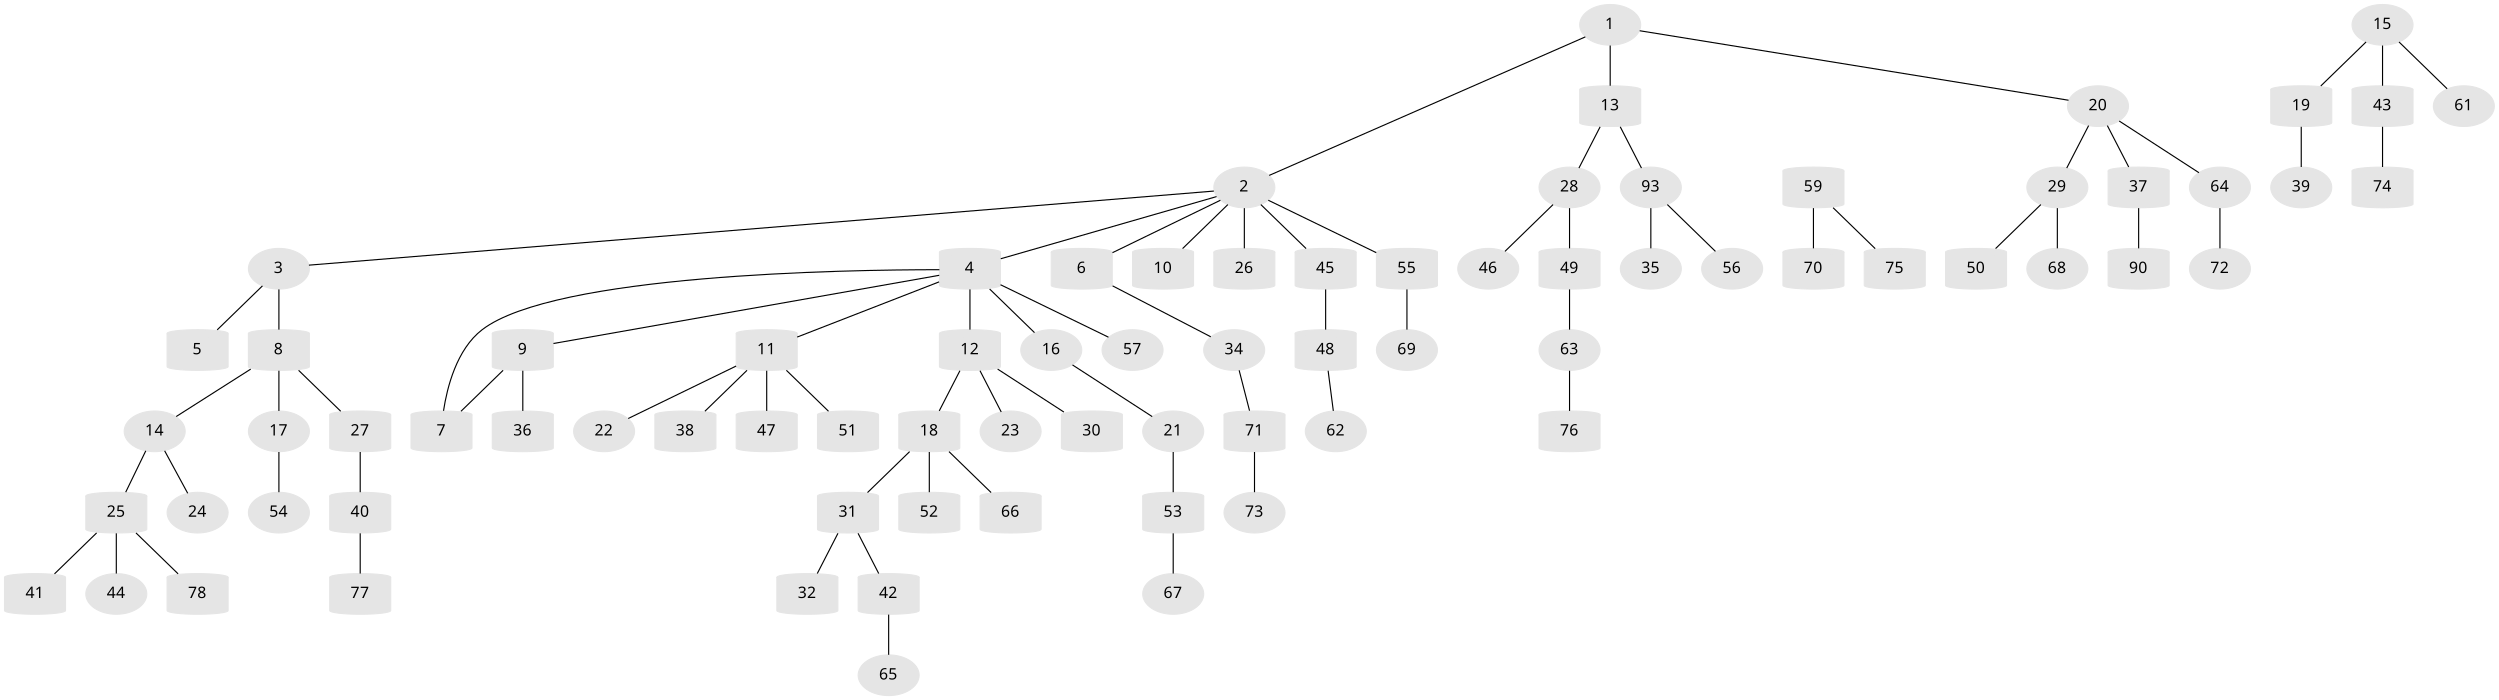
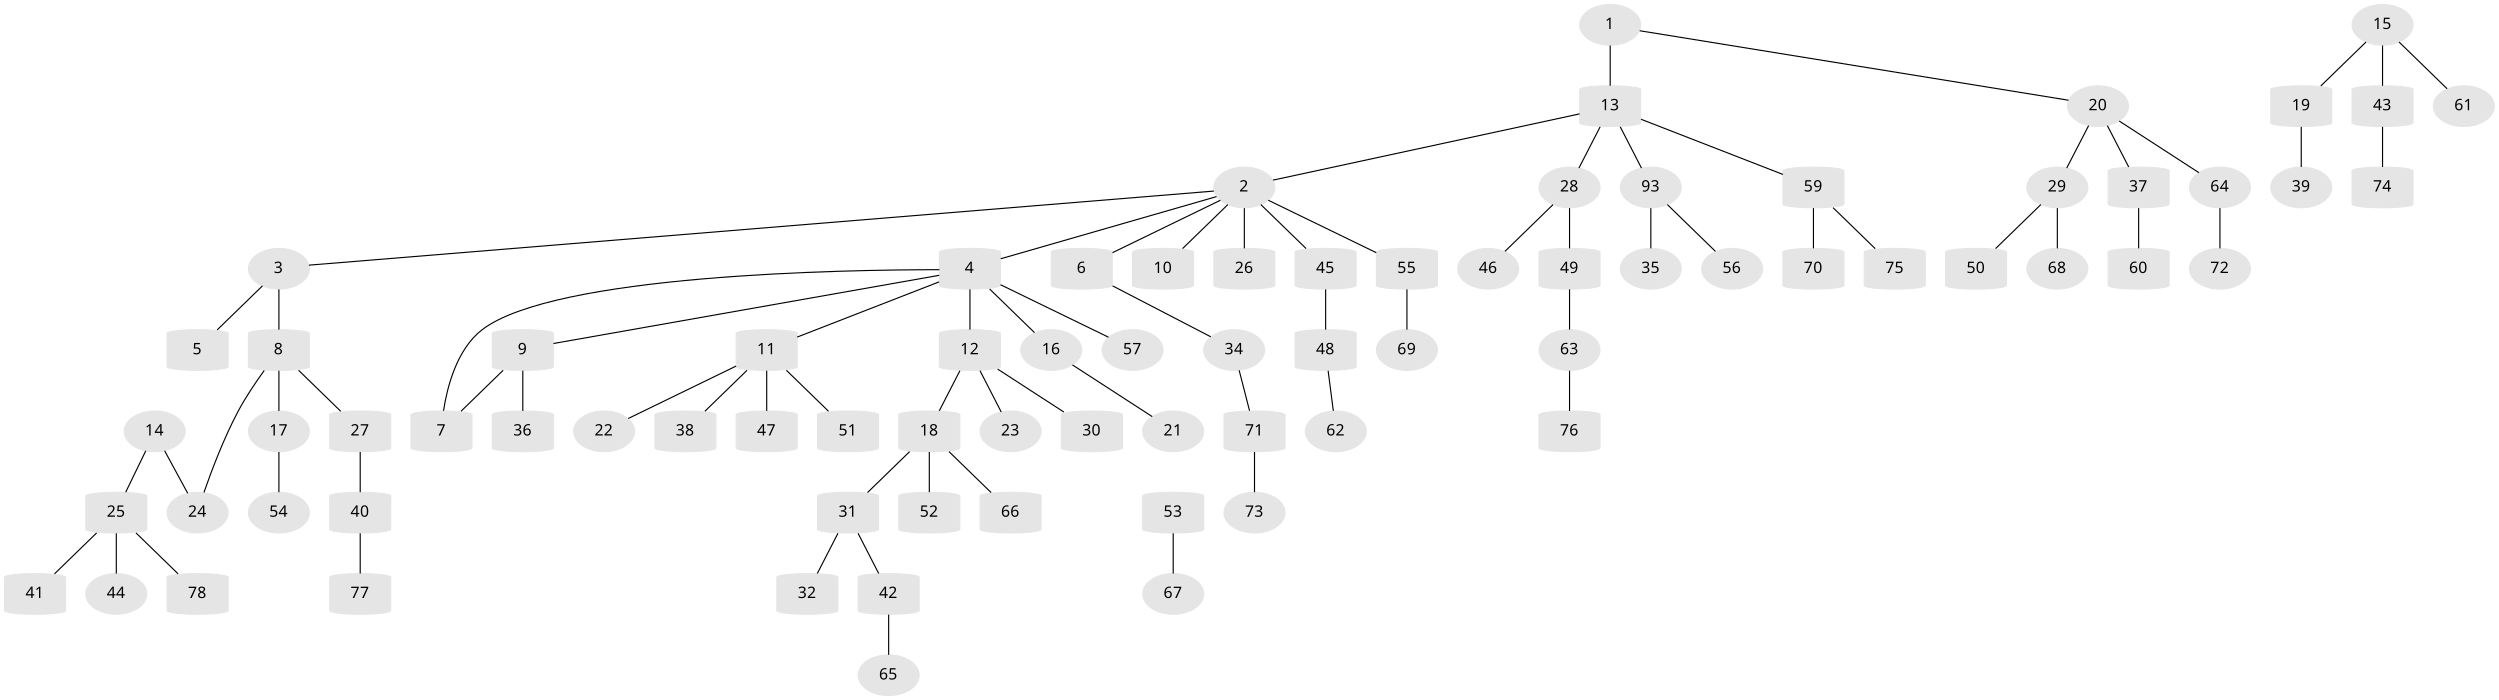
edge "1" -- "2": now "13" -- "2"
edge "13" -- "59": added
node "90": label "90" -> "60"
edge "8" -- "14": now "8" -- "24"
edge "21" -- "53": removed
